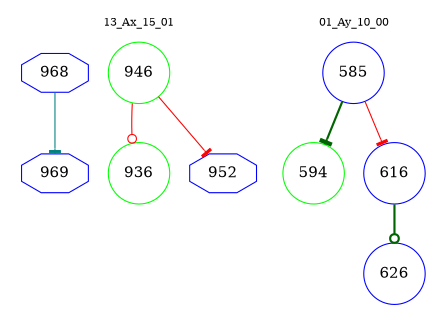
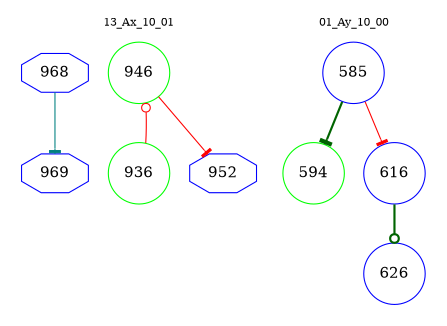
cluster "13_Ax_15_01": label "13_Ax_15_01" -> "13_Ax_10_01"
edge "946" -> "936": reversed
